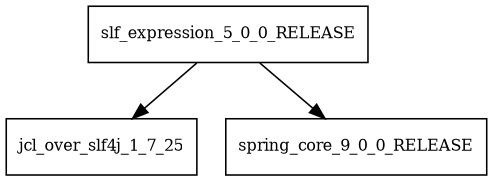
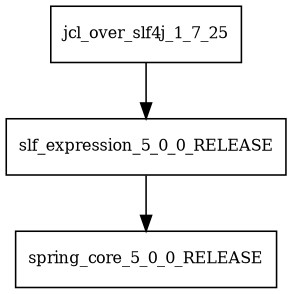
edge "slf_expression_5_0_0_RELEASE" -> "jcl_over_slf4j_1_7_25": reversed
node "spring_core_9_0_0_RELEASE": label "spring_core_9_0_0_RELEASE" -> "spring_core_5_0_0_RELEASE"
